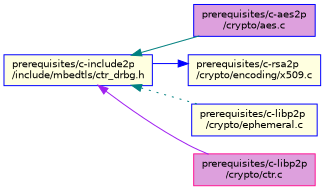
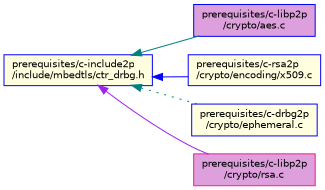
node "prerequisites/c-aes2p /crypto/aes.c": label "prerequisites/c-aes2p /crypto/aes.c" -> "prerequisites/c-libp2p /crypto/aes.c"
edge "prerequisites/c-include2p /include/mbedtls/ctr_drbg.h" -> "prerequisites/c-rsa2p /crypto/encoding/x509.c": reversed
node "prerequisites/c-libp2p /crypto/ephemeral.c": label "prerequisites/c-libp2p /crypto/ephemeral.c" -> "prerequisites/c-drbg2p /crypto/ephemeral.c"
node "prerequisites/c-libp2p /crypto/ctr.c": label "prerequisites/c-libp2p /crypto/ctr.c" -> "prerequisites/c-libp2p /crypto/rsa.c"
